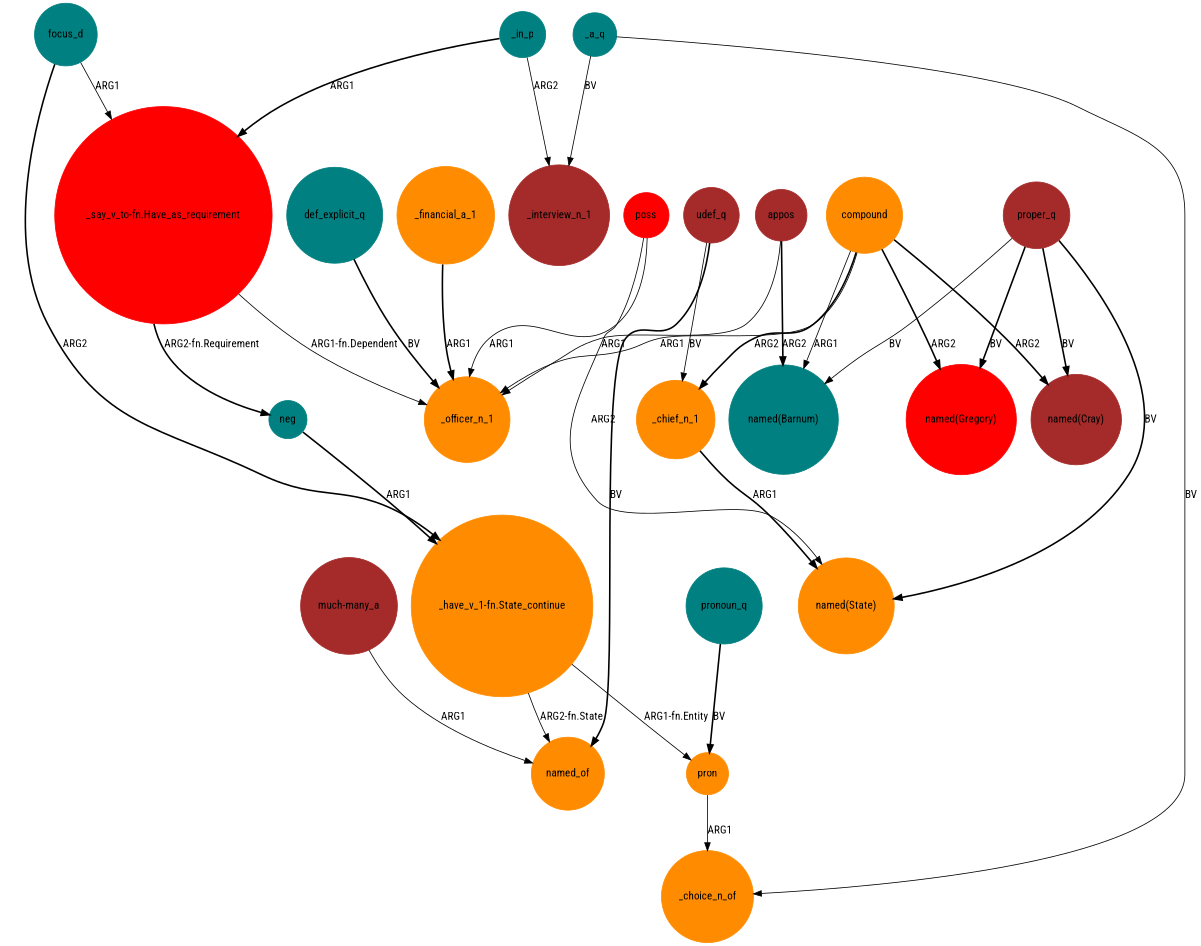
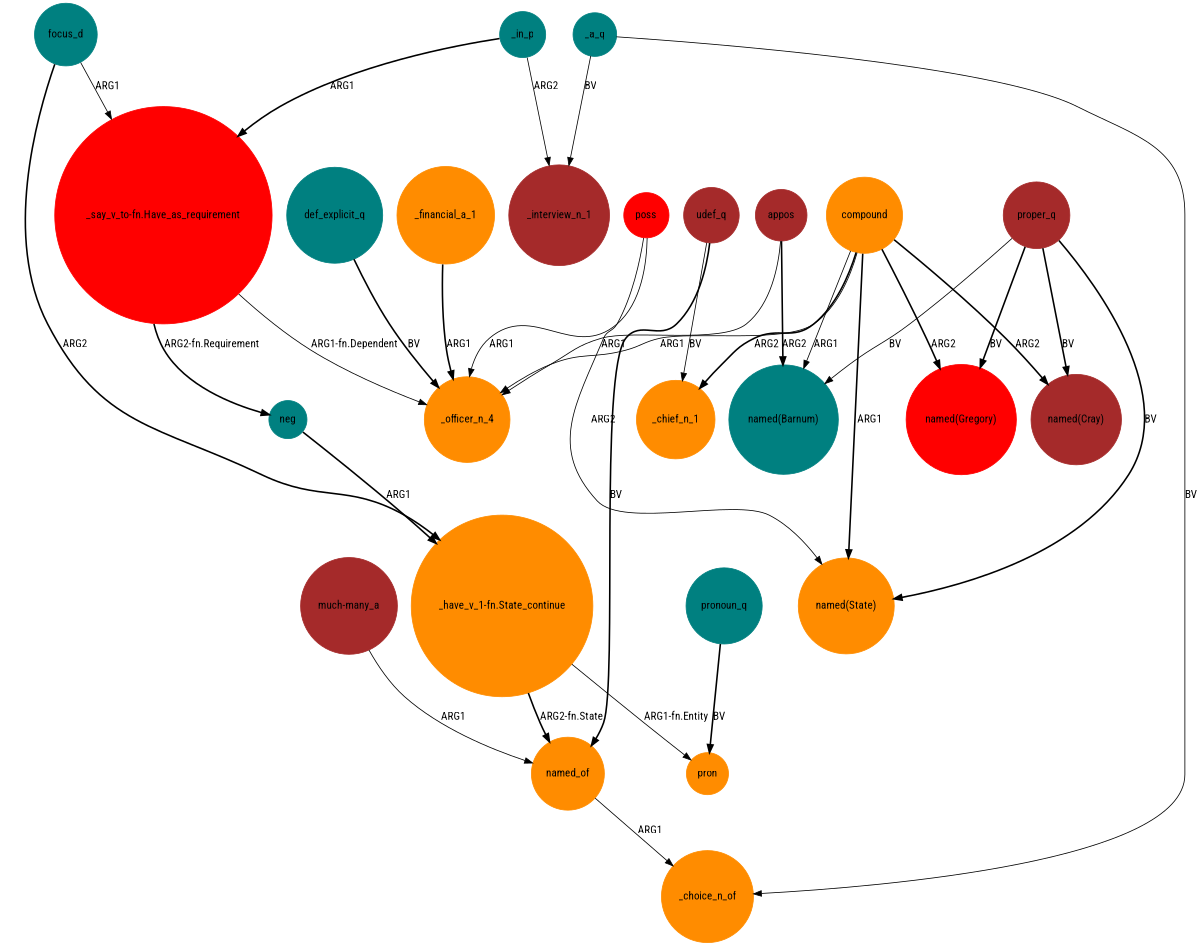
node "_officer_n_1": label "_officer_n_1" -> "_officer_n_4"
edge "_chief_n_1" -> "named(State)": now "compound" -> "named(State)"
edge "_have_v_1-fn.State_continue" -> "named_of": style solid -> bold
edge "pron" -> "_choice_n_of": now "named_of" -> "_choice_n_of"
